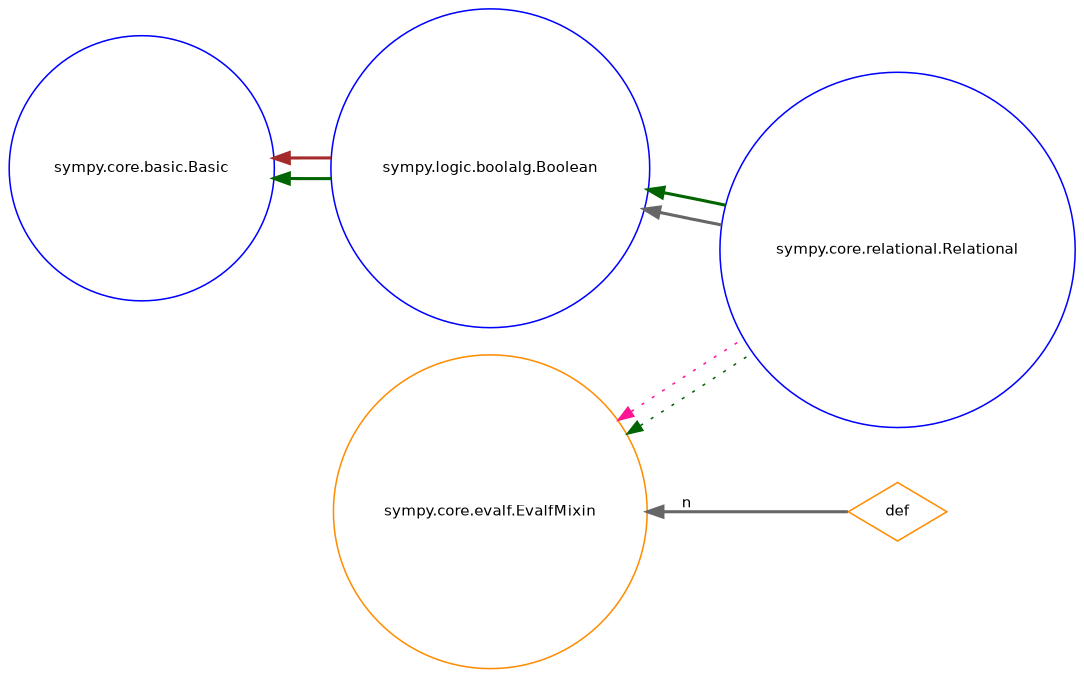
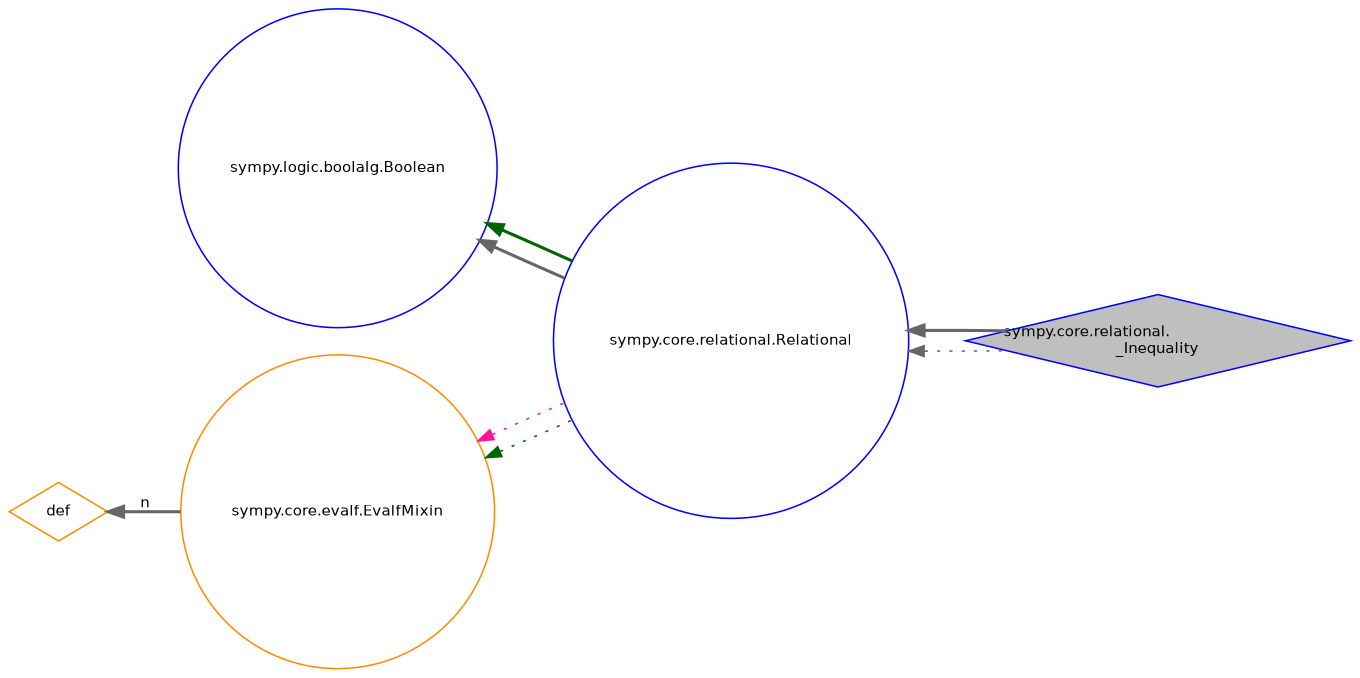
node "sympy.core.basic.Basic": removed
node "sympy.core.relational. _Inequality": added
edge "def" -> "sympy.core.evalf.EvalfMixin": reversed
